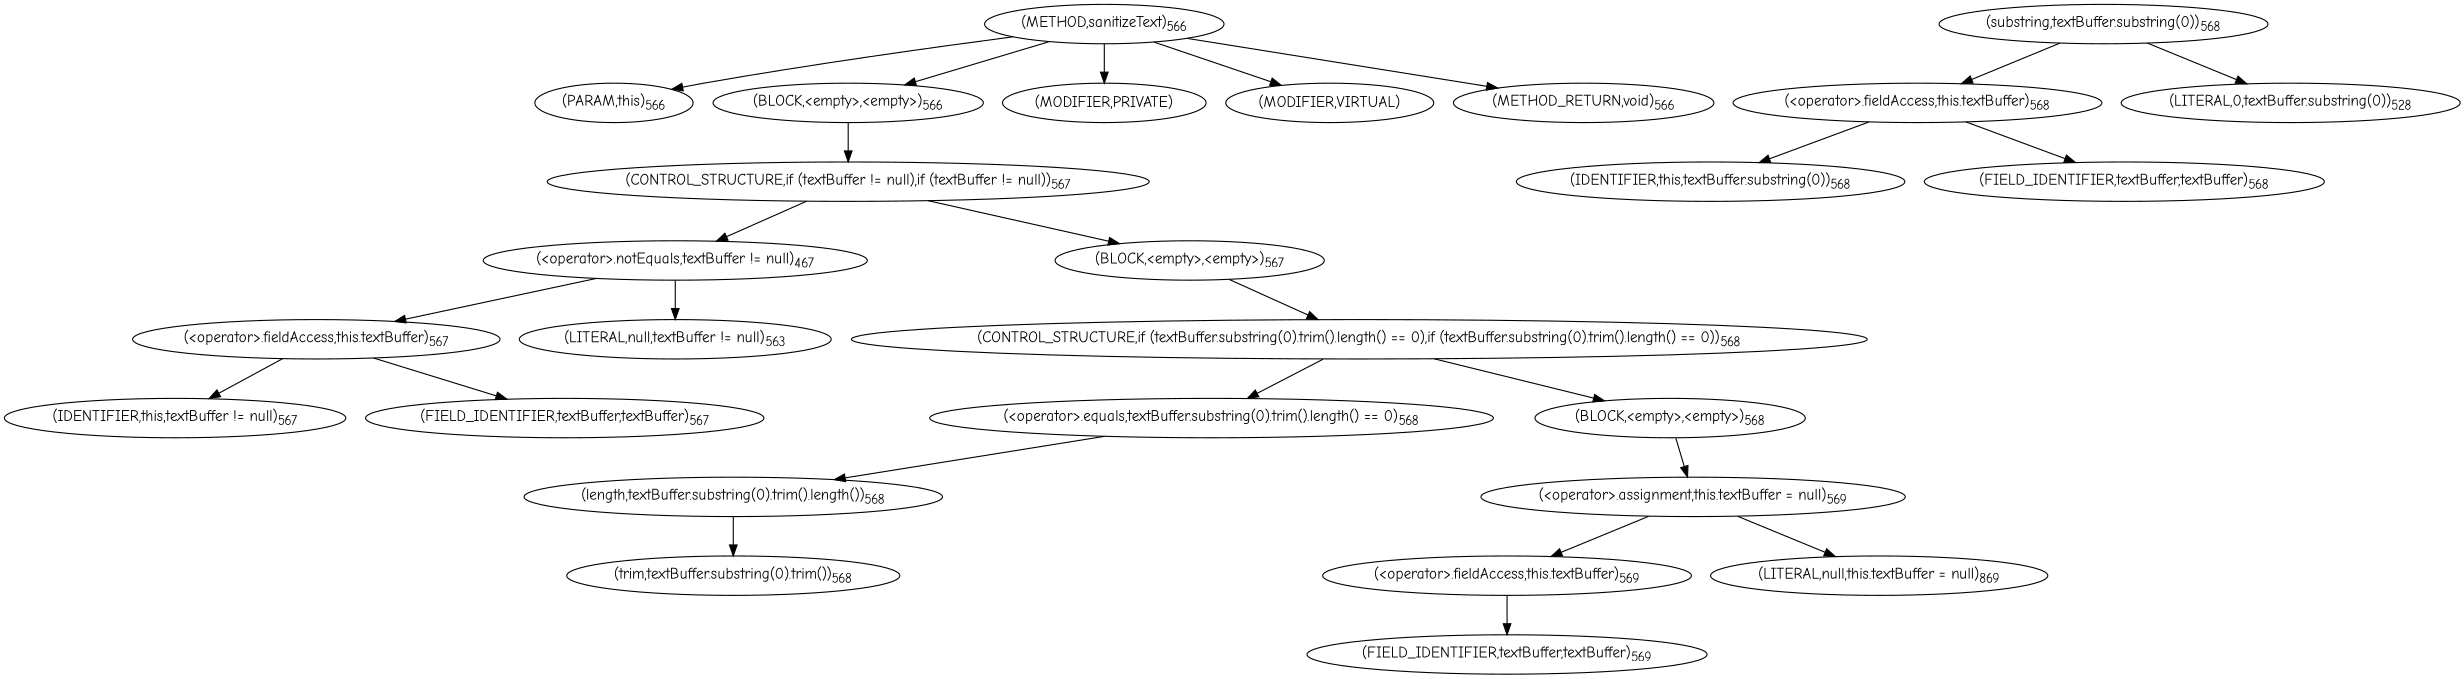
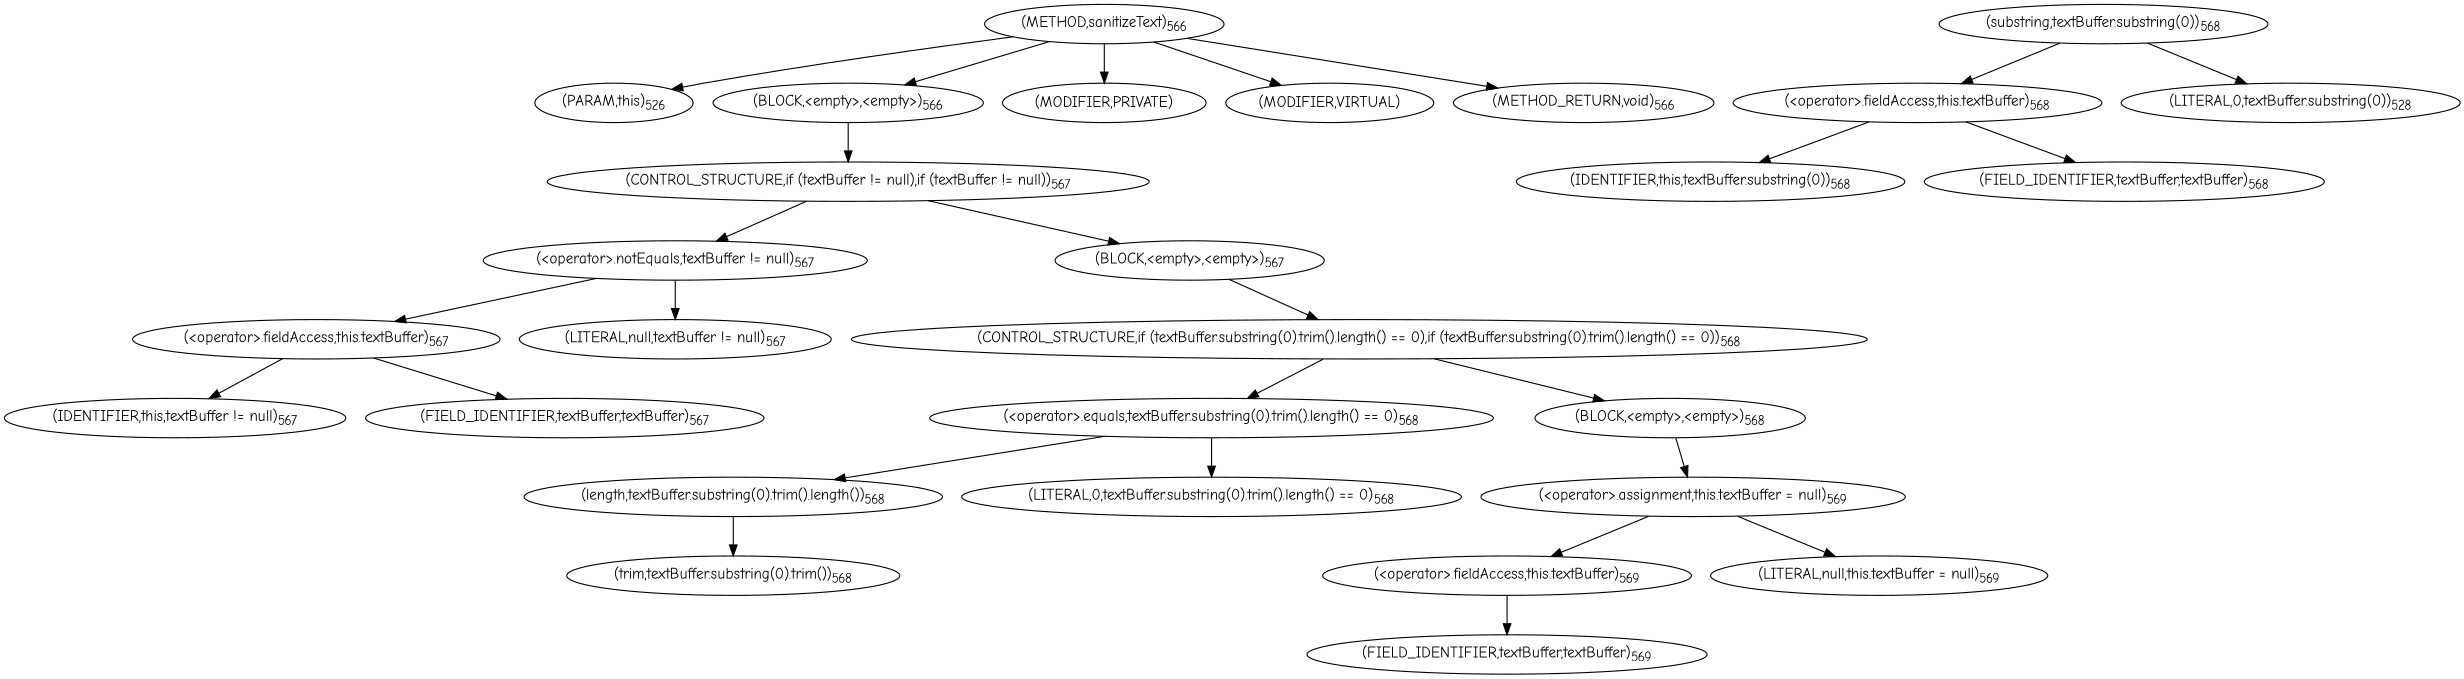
node "(PARAM,this)": text "566" -> "526"
node "(<operator>.notEquals,textBuffer != null)": text "467" -> "567"
node "(LITERAL,null,textBuffer != null)": text "563" -> "567"
node "(LITERAL,0,textBuffer.substring(0).trim().length() == 0)": added
node "(LITERAL,null,this.textBuffer = null)": text "869" -> "569"
